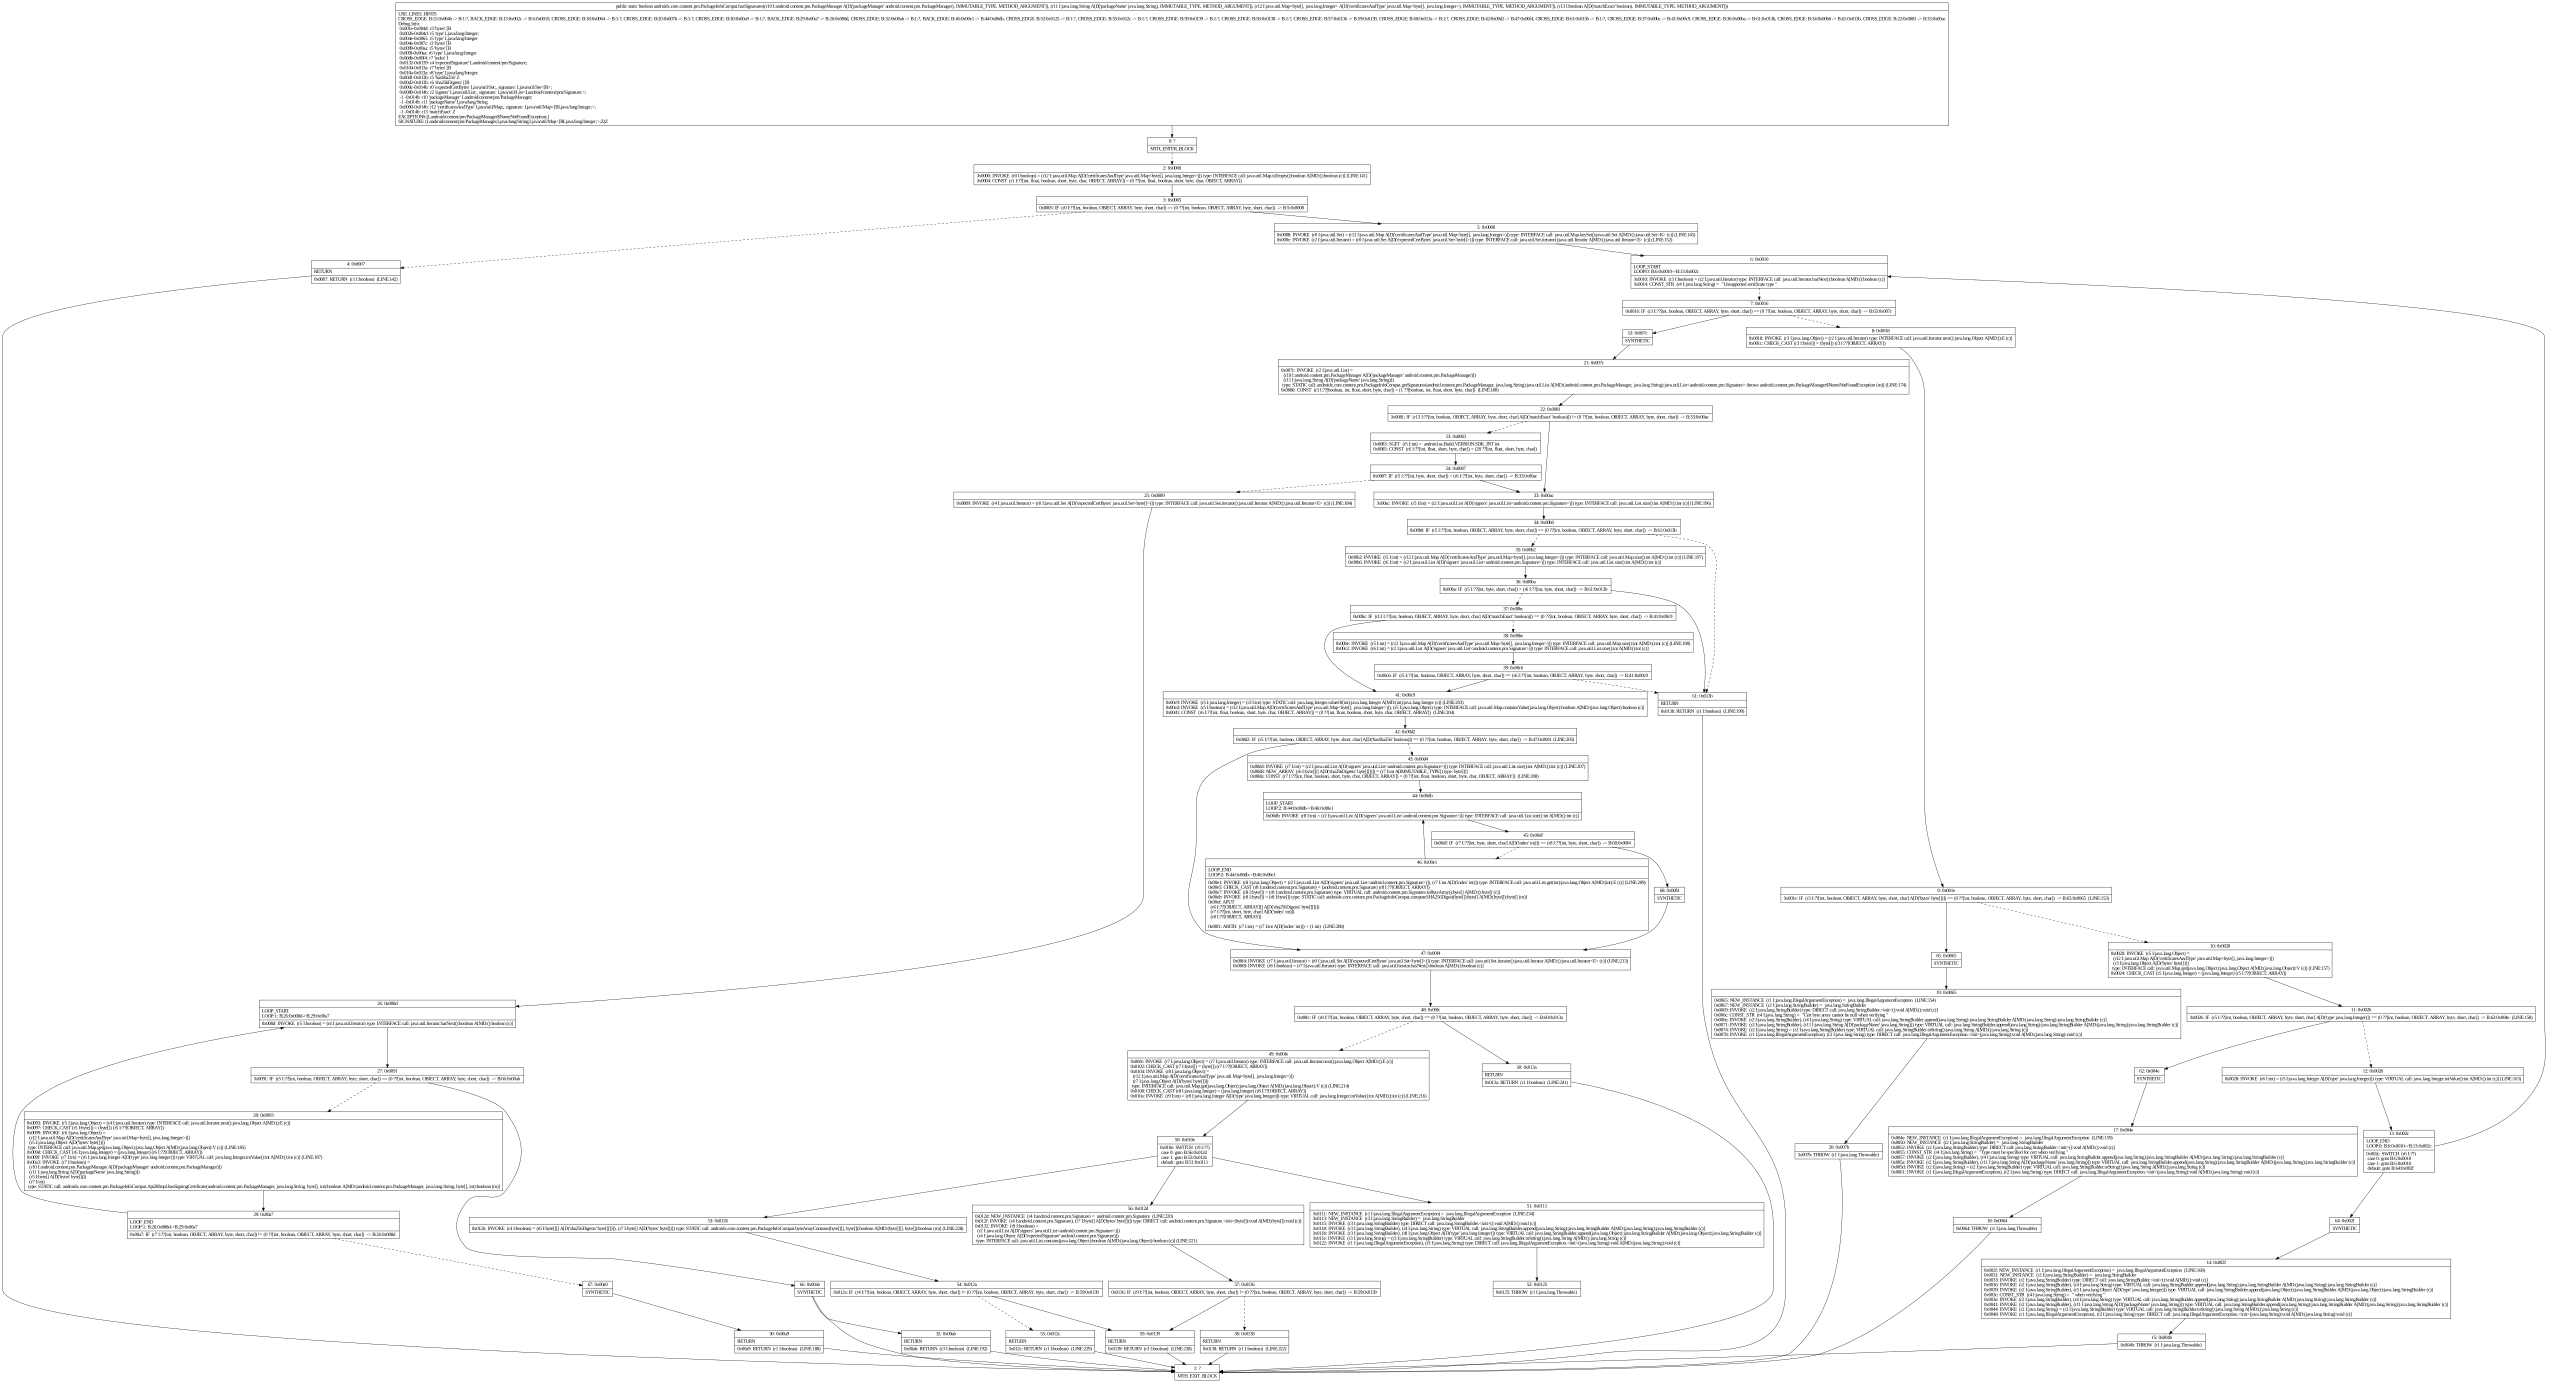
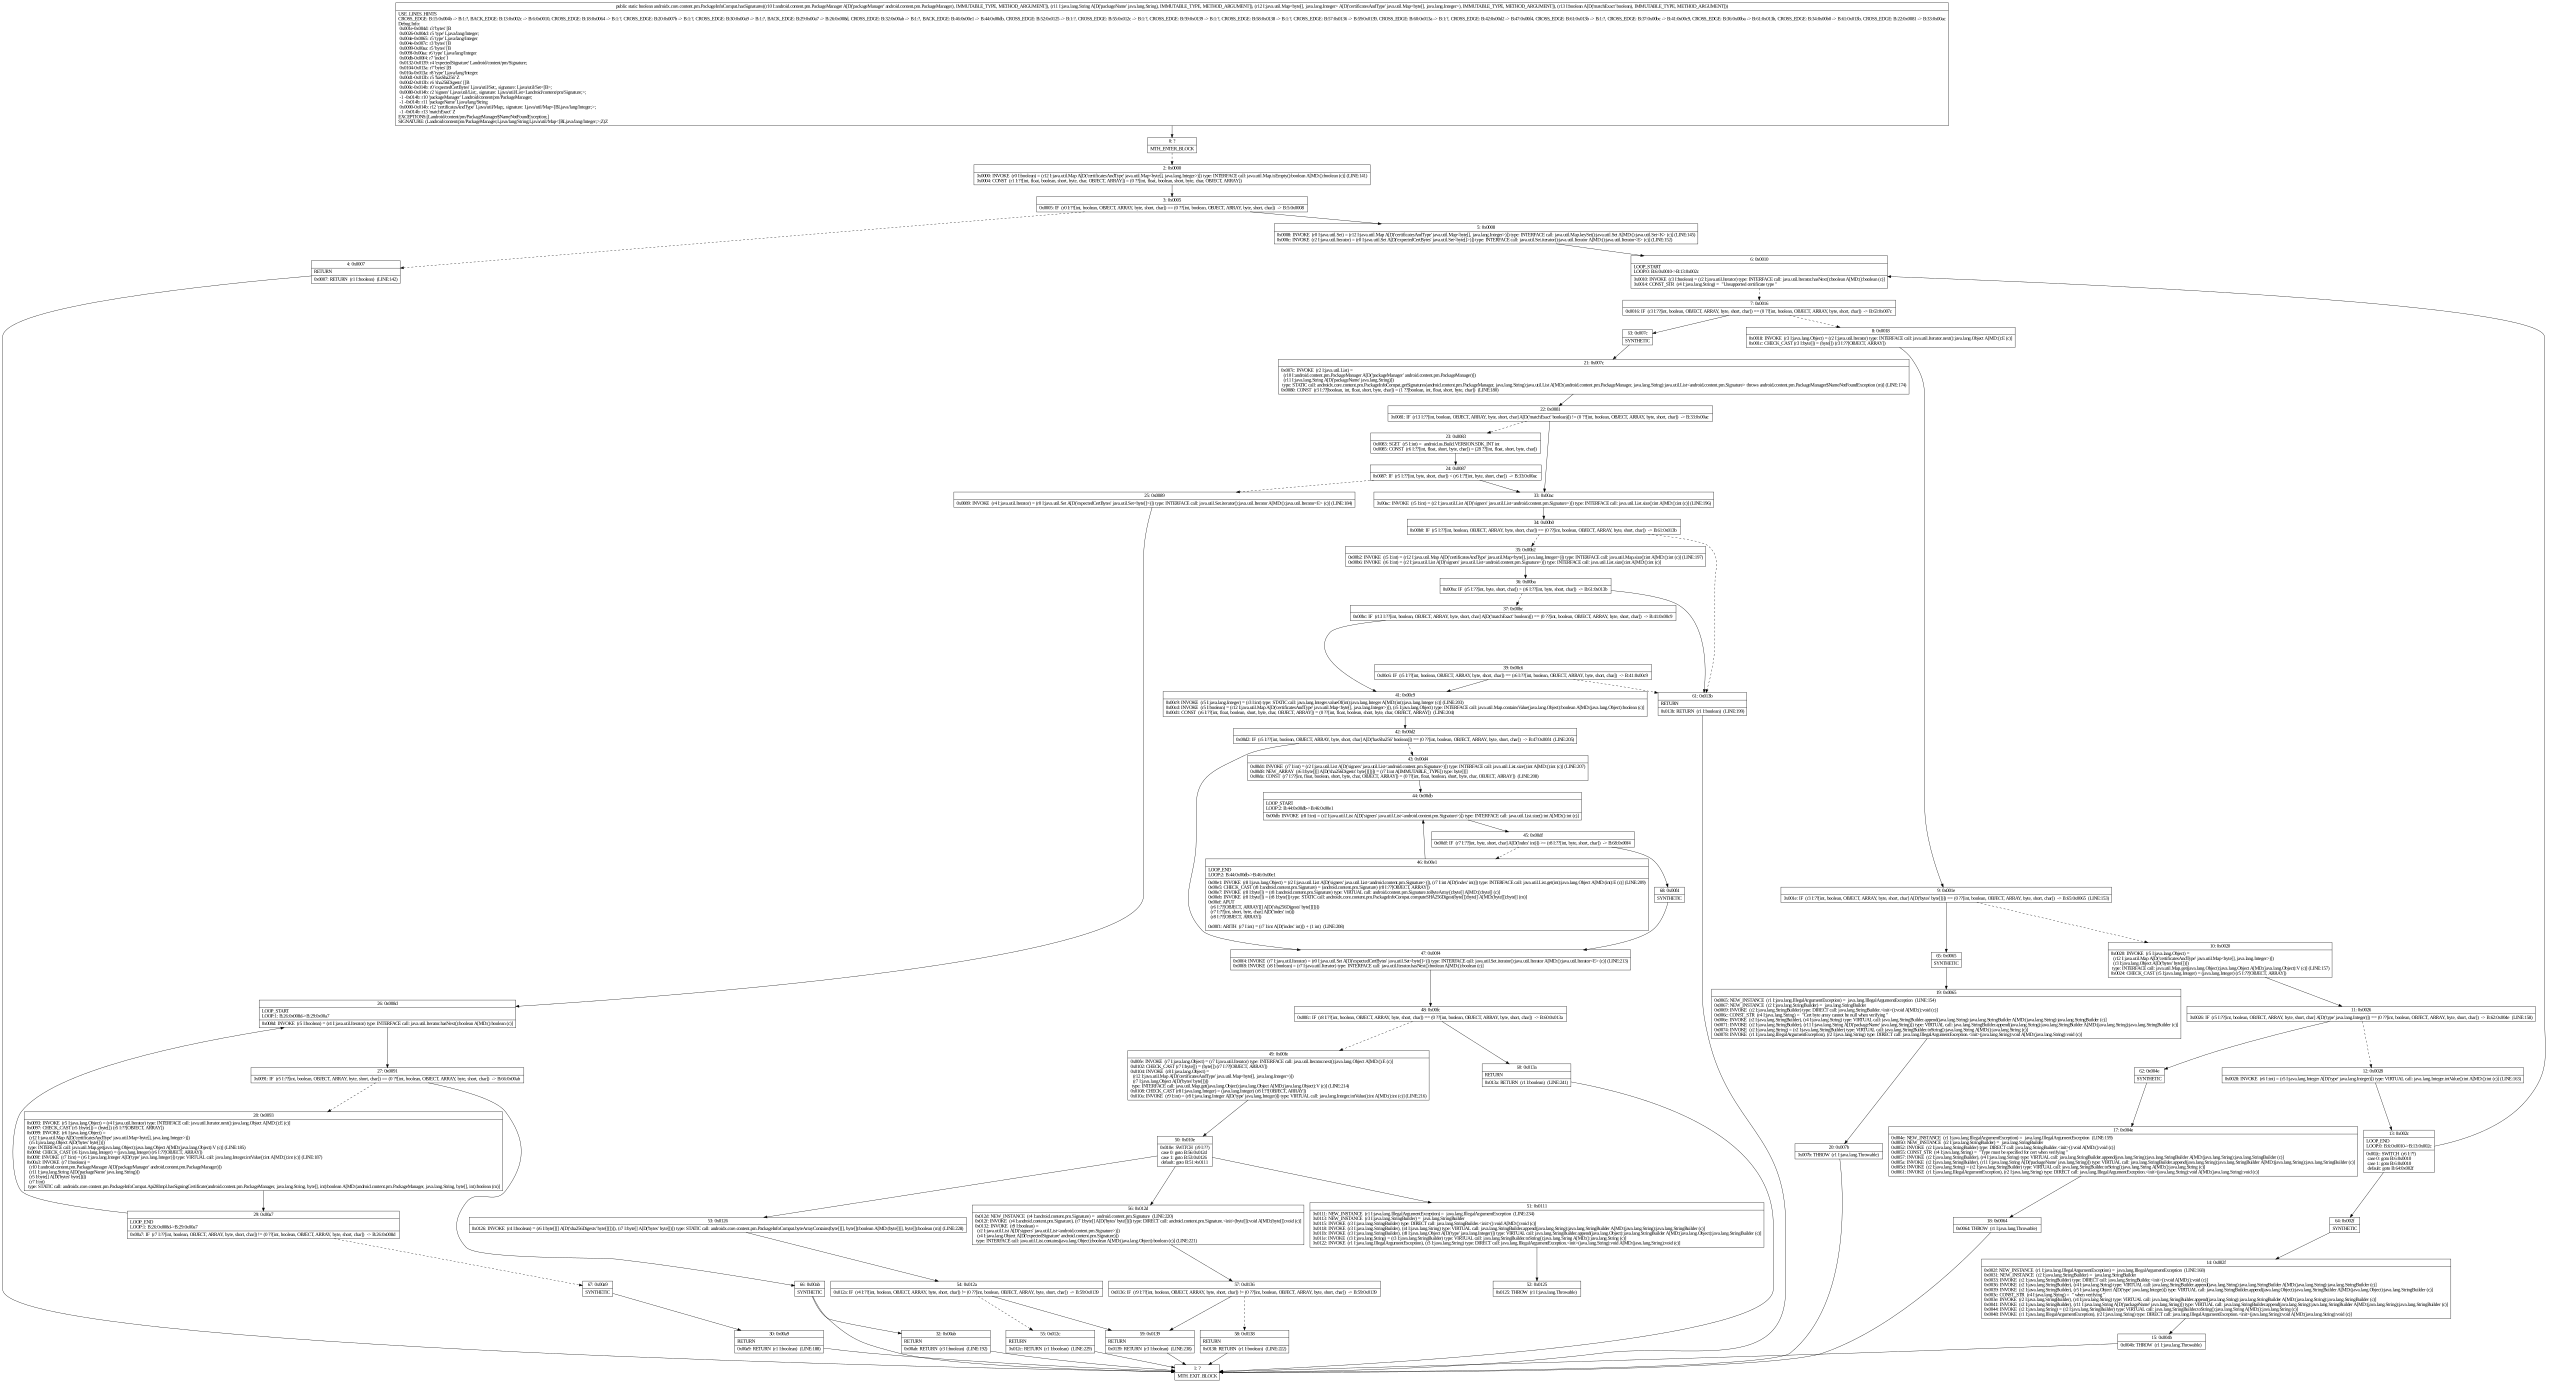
node "38: 0x00be": removed
node "50: 0x010e": text "default: goto B:51:0x0111" -> "default: goto B:51:4x0111"
